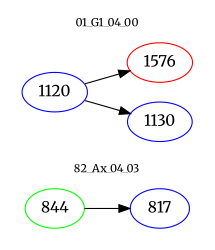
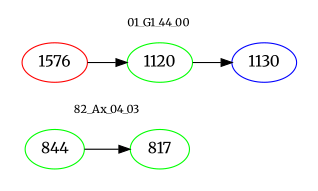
cluster "01_G1_04_00": label "01_G1_04_00" -> "01_G1_44_00"
edge "1120" -> "1576": reversed
node "1120": color blue -> green
node "817": color blue -> green
